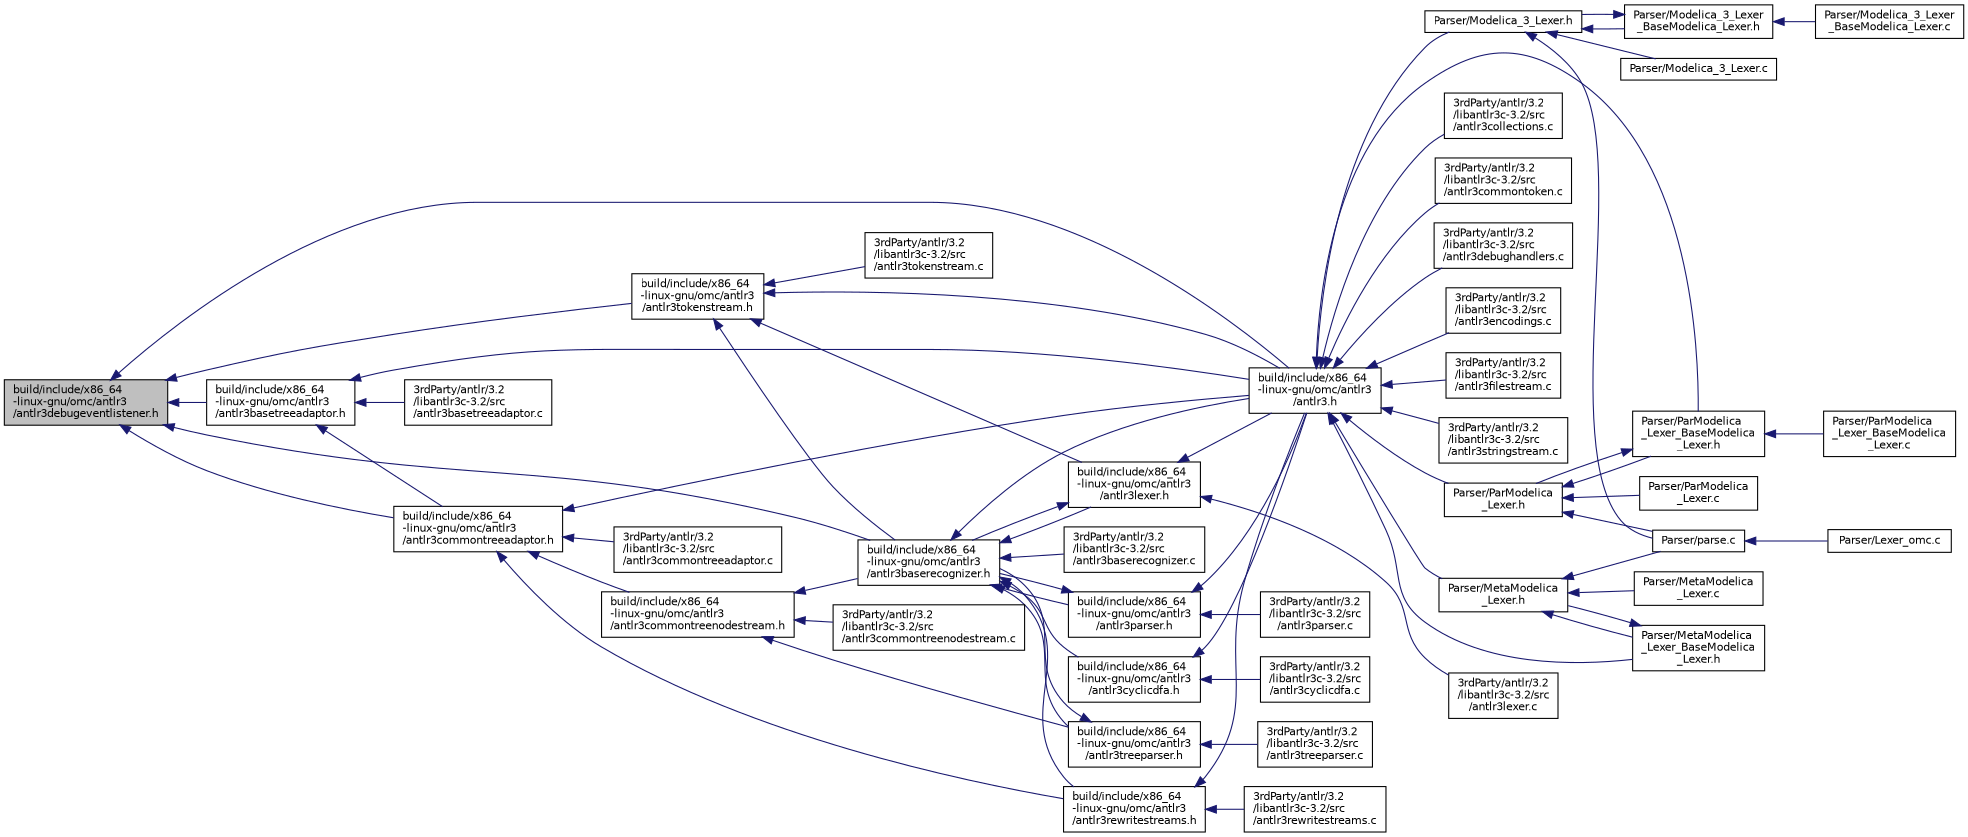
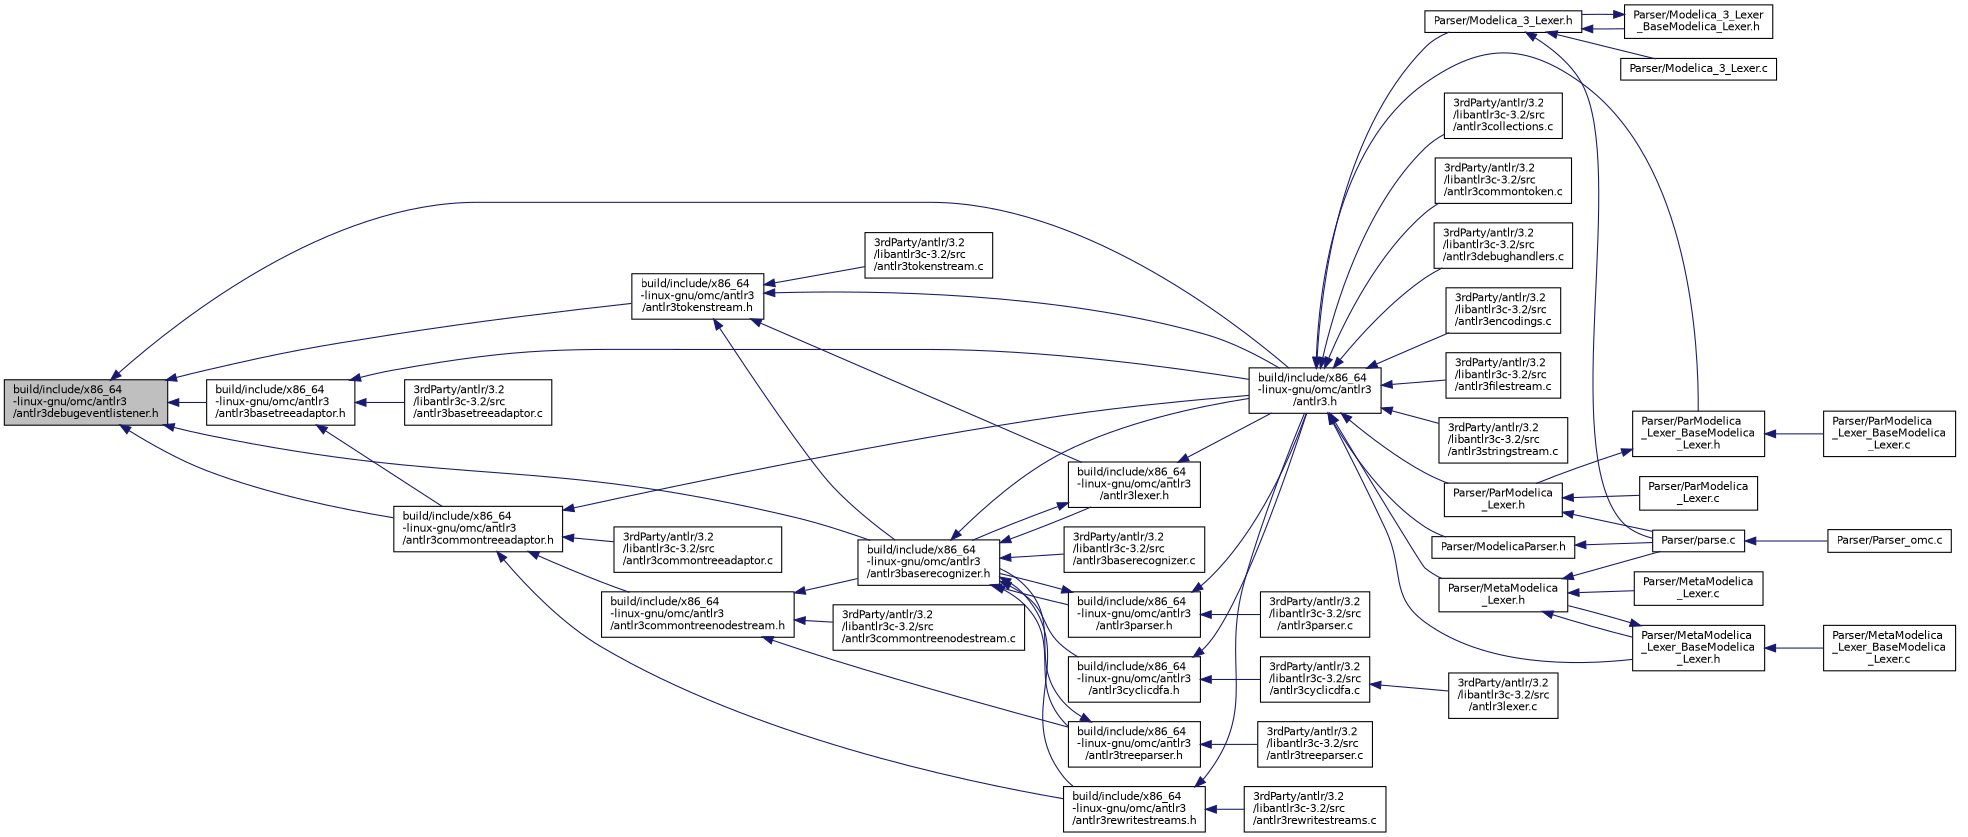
node "Parser/Modelica_3_Lexer _BaseModelica_Lexer.c": removed
edge "Parser/ParModelica _Lexer_BaseModelica _Lexer.h" -> "Parser/ParModelica _Lexer.h": removed
node "Parser/Lexer_omc.c": label "Parser/Lexer_omc.c" -> "Parser/Parser_omc.c"
node "Parser/ModelicaParser.h": added
edge "3rdParty/antlr/3.2 /libantlr3c-3.2/src /antlr3lexer.c" -> "build/include/x86_64 -linux-gnu/omc/antlr3 /antlr3lexer.h": now "3rdParty/antlr/3.2 /libantlr3c-3.2/src /antlr3lexer.c" -> "3rdParty/antlr/3.2 /libantlr3c-3.2/src /antlr3cyclicdfa.c"
node "Parser/MetaModelica _Lexer_BaseModelica _Lexer.c": added
